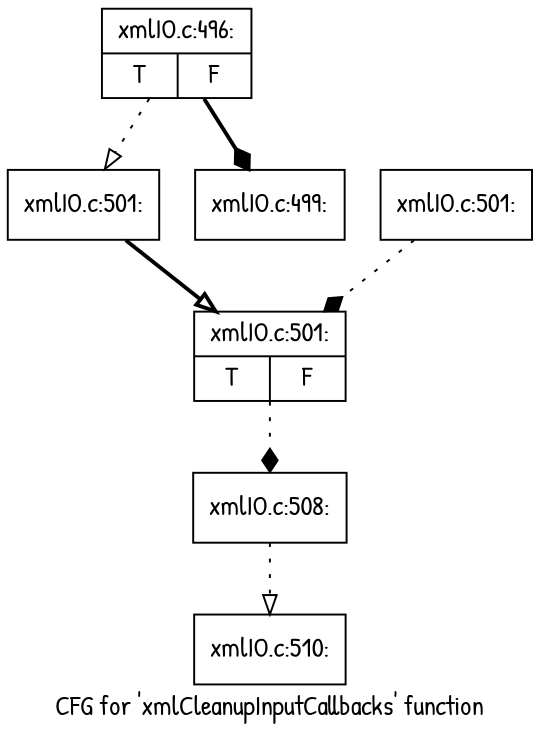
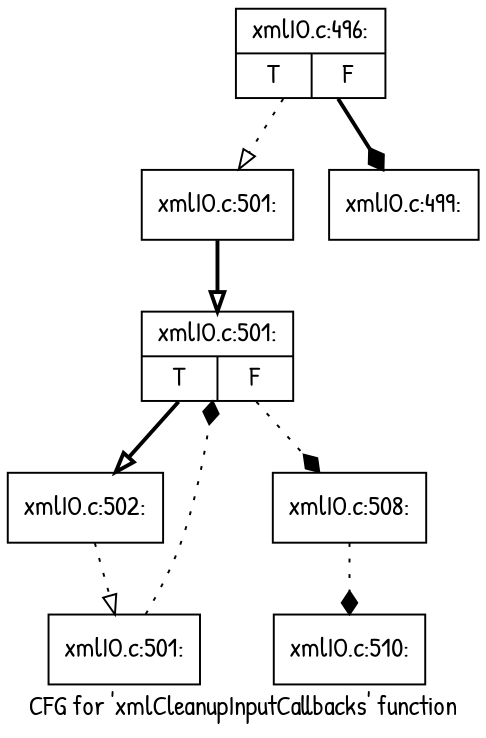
node "xmlIO.c:502:": added
edge "xmlIO.c:508:" -> "xmlIO.c:510:": arrowhead onormal -> diamond
